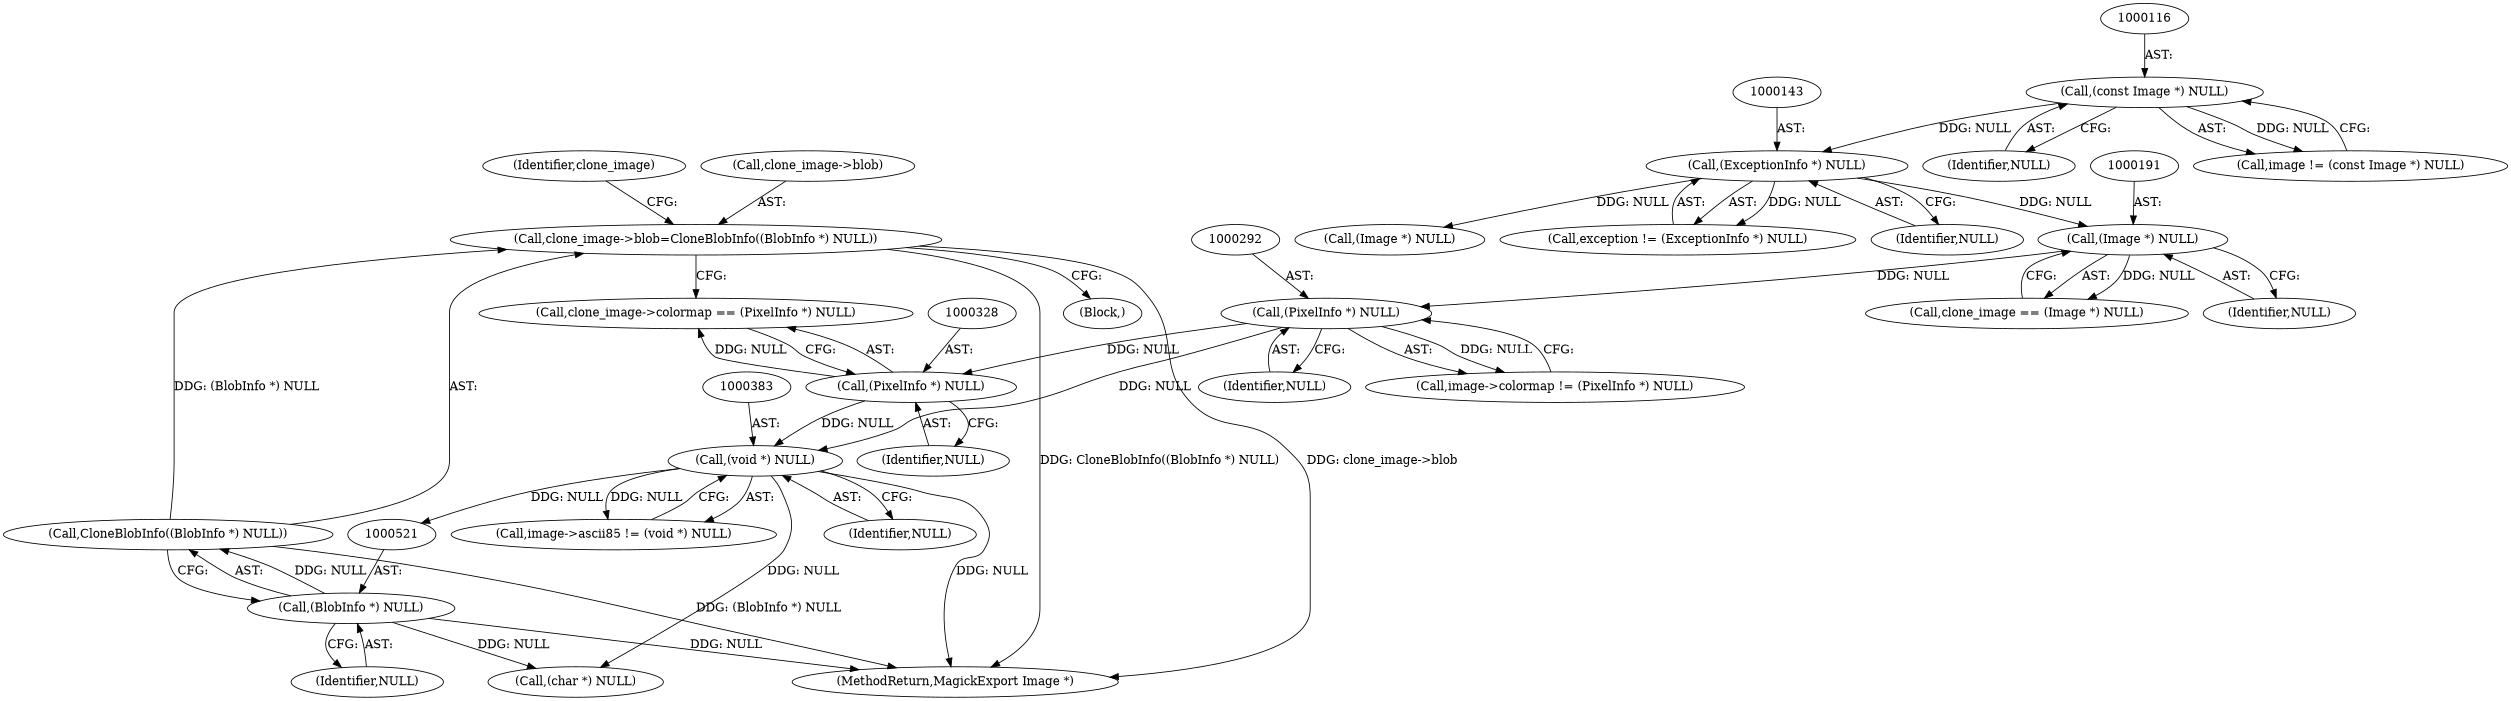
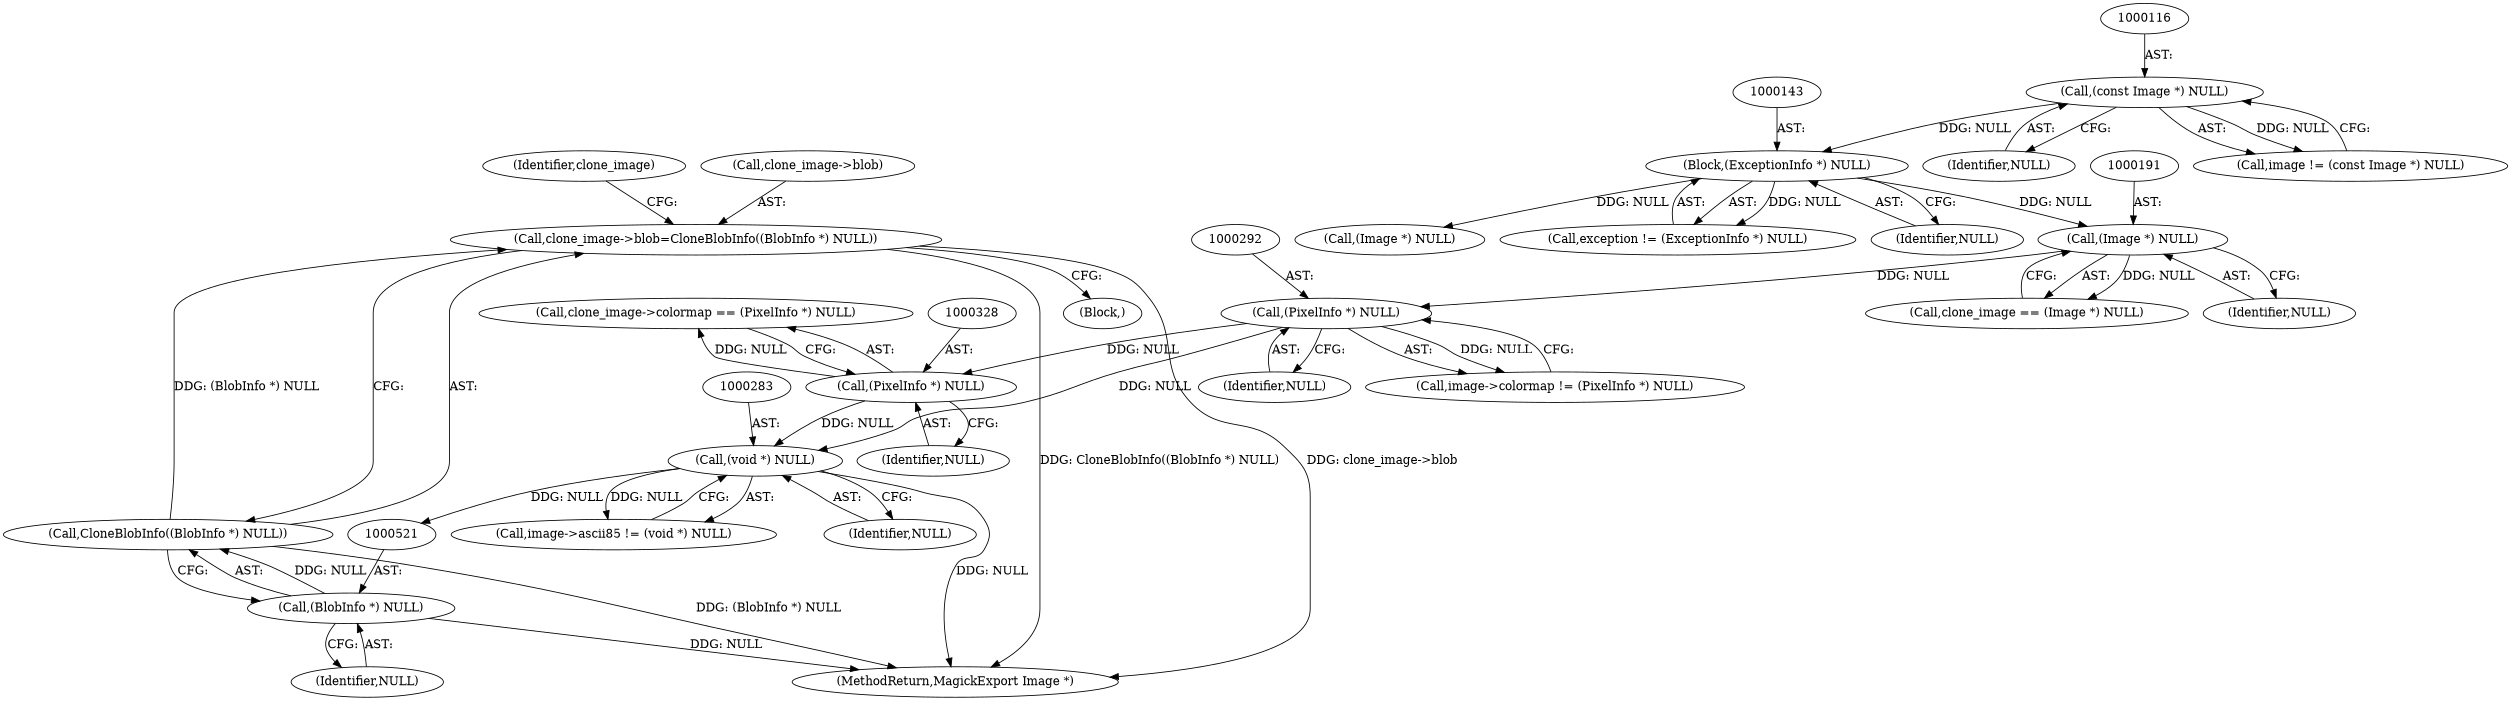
node "(Call,(ExceptionInfo *) NULL)": label "(Call,(ExceptionInfo *) NULL)" -> "(Block,(ExceptionInfo *) NULL)"
edge "(Call,clone_image->blob=CloneBlobInfo((BlobInfo *) NULL))" -> "(Call,clone_image->colormap == (PixelInfo *) NULL)": now "(Call,clone_image->blob=CloneBlobInfo((BlobInfo *) NULL))" -> "(Call,CloneBlobInfo((BlobInfo *) NULL))"
node "1000383": label "1000383" -> "1000283"
node "(Call,(char *) NULL)": removed
